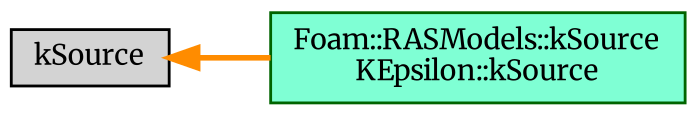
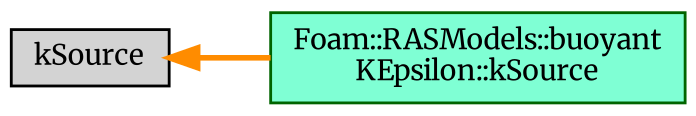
node "Foam::RASModels::kSource KEpsilon::kSource": label "Foam::RASModels::kSource KEpsilon::kSource" -> "Foam::RASModels::buoyant KEpsilon::kSource"
